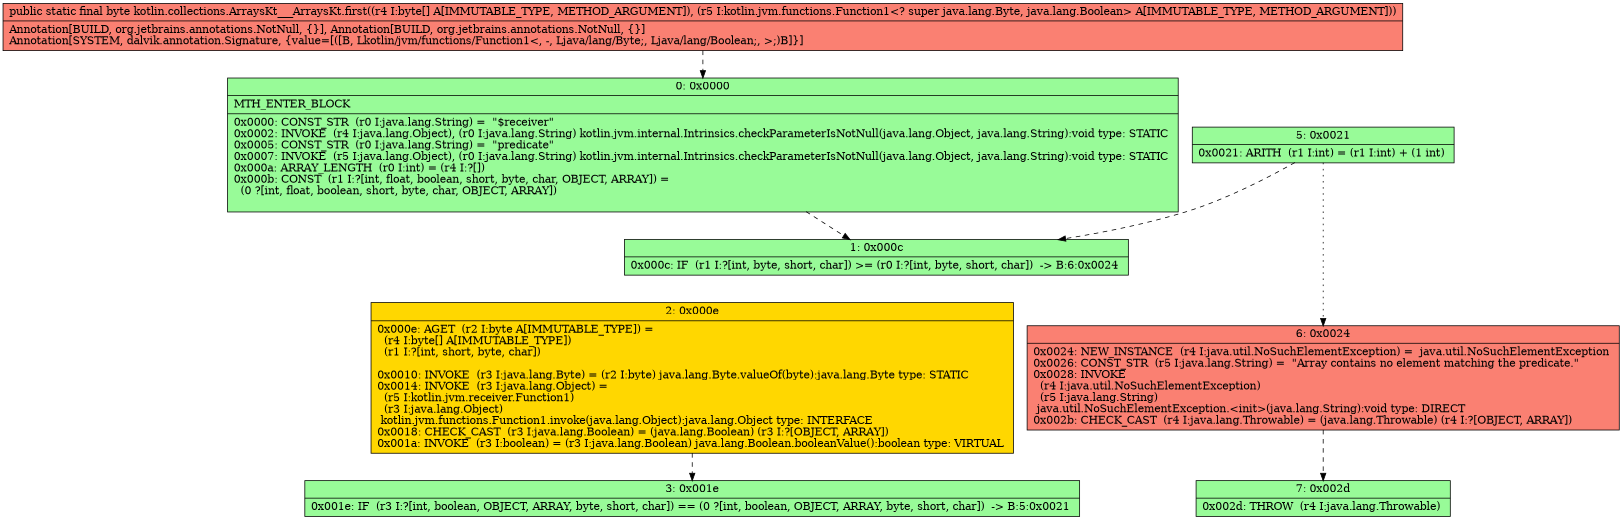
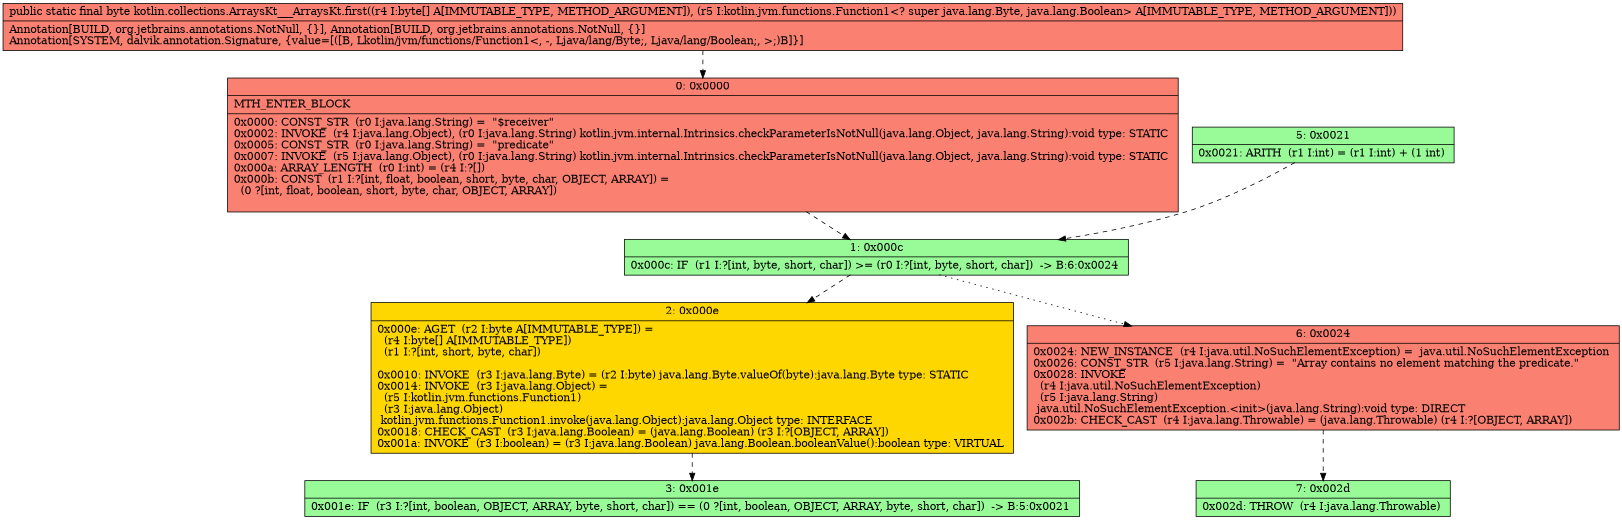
node "0: 0x0000": fillcolor palegreen -> salmon
edge "5: 0x0021" -> "6: 0x0024": now "1: 0x000c" -> "6: 0x0024"
edge "1: 0x000c" -> "2: 0x000e": added
node "2: 0x000e": text "(r5 I:kotlin.jvm.receiver.Function1)" -> "(r5 I:kotlin.jvm.functions.Function1)"
